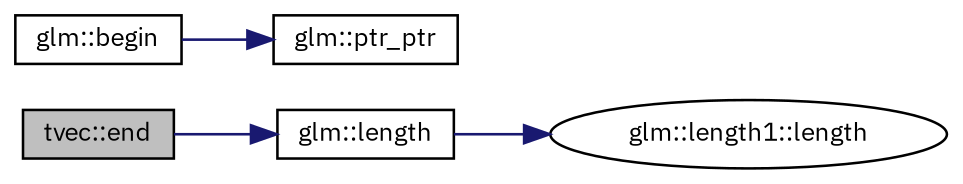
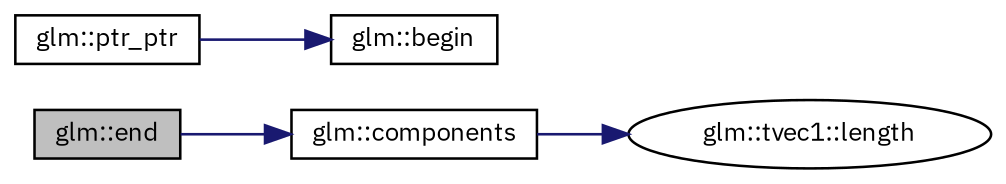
edge "glm::begin" -> "glm::ptr_ptr": reversed
node "tvec::end": label "tvec::end" -> "glm::end"
node "glm::length": label "glm::length" -> "glm::components"
node "glm::length1::length": label "glm::length1::length" -> "glm::tvec1::length"
